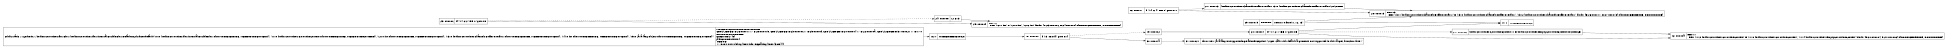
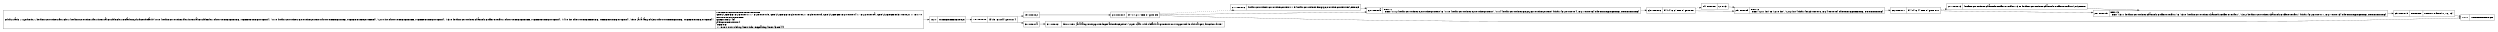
edge "22: 0x000a" -> "23: 0x000c": added
edge "25: 0x000f" -> "26: 0x0011": added
edge "29: 0x0019" -> "28: 0x0015": reversed
